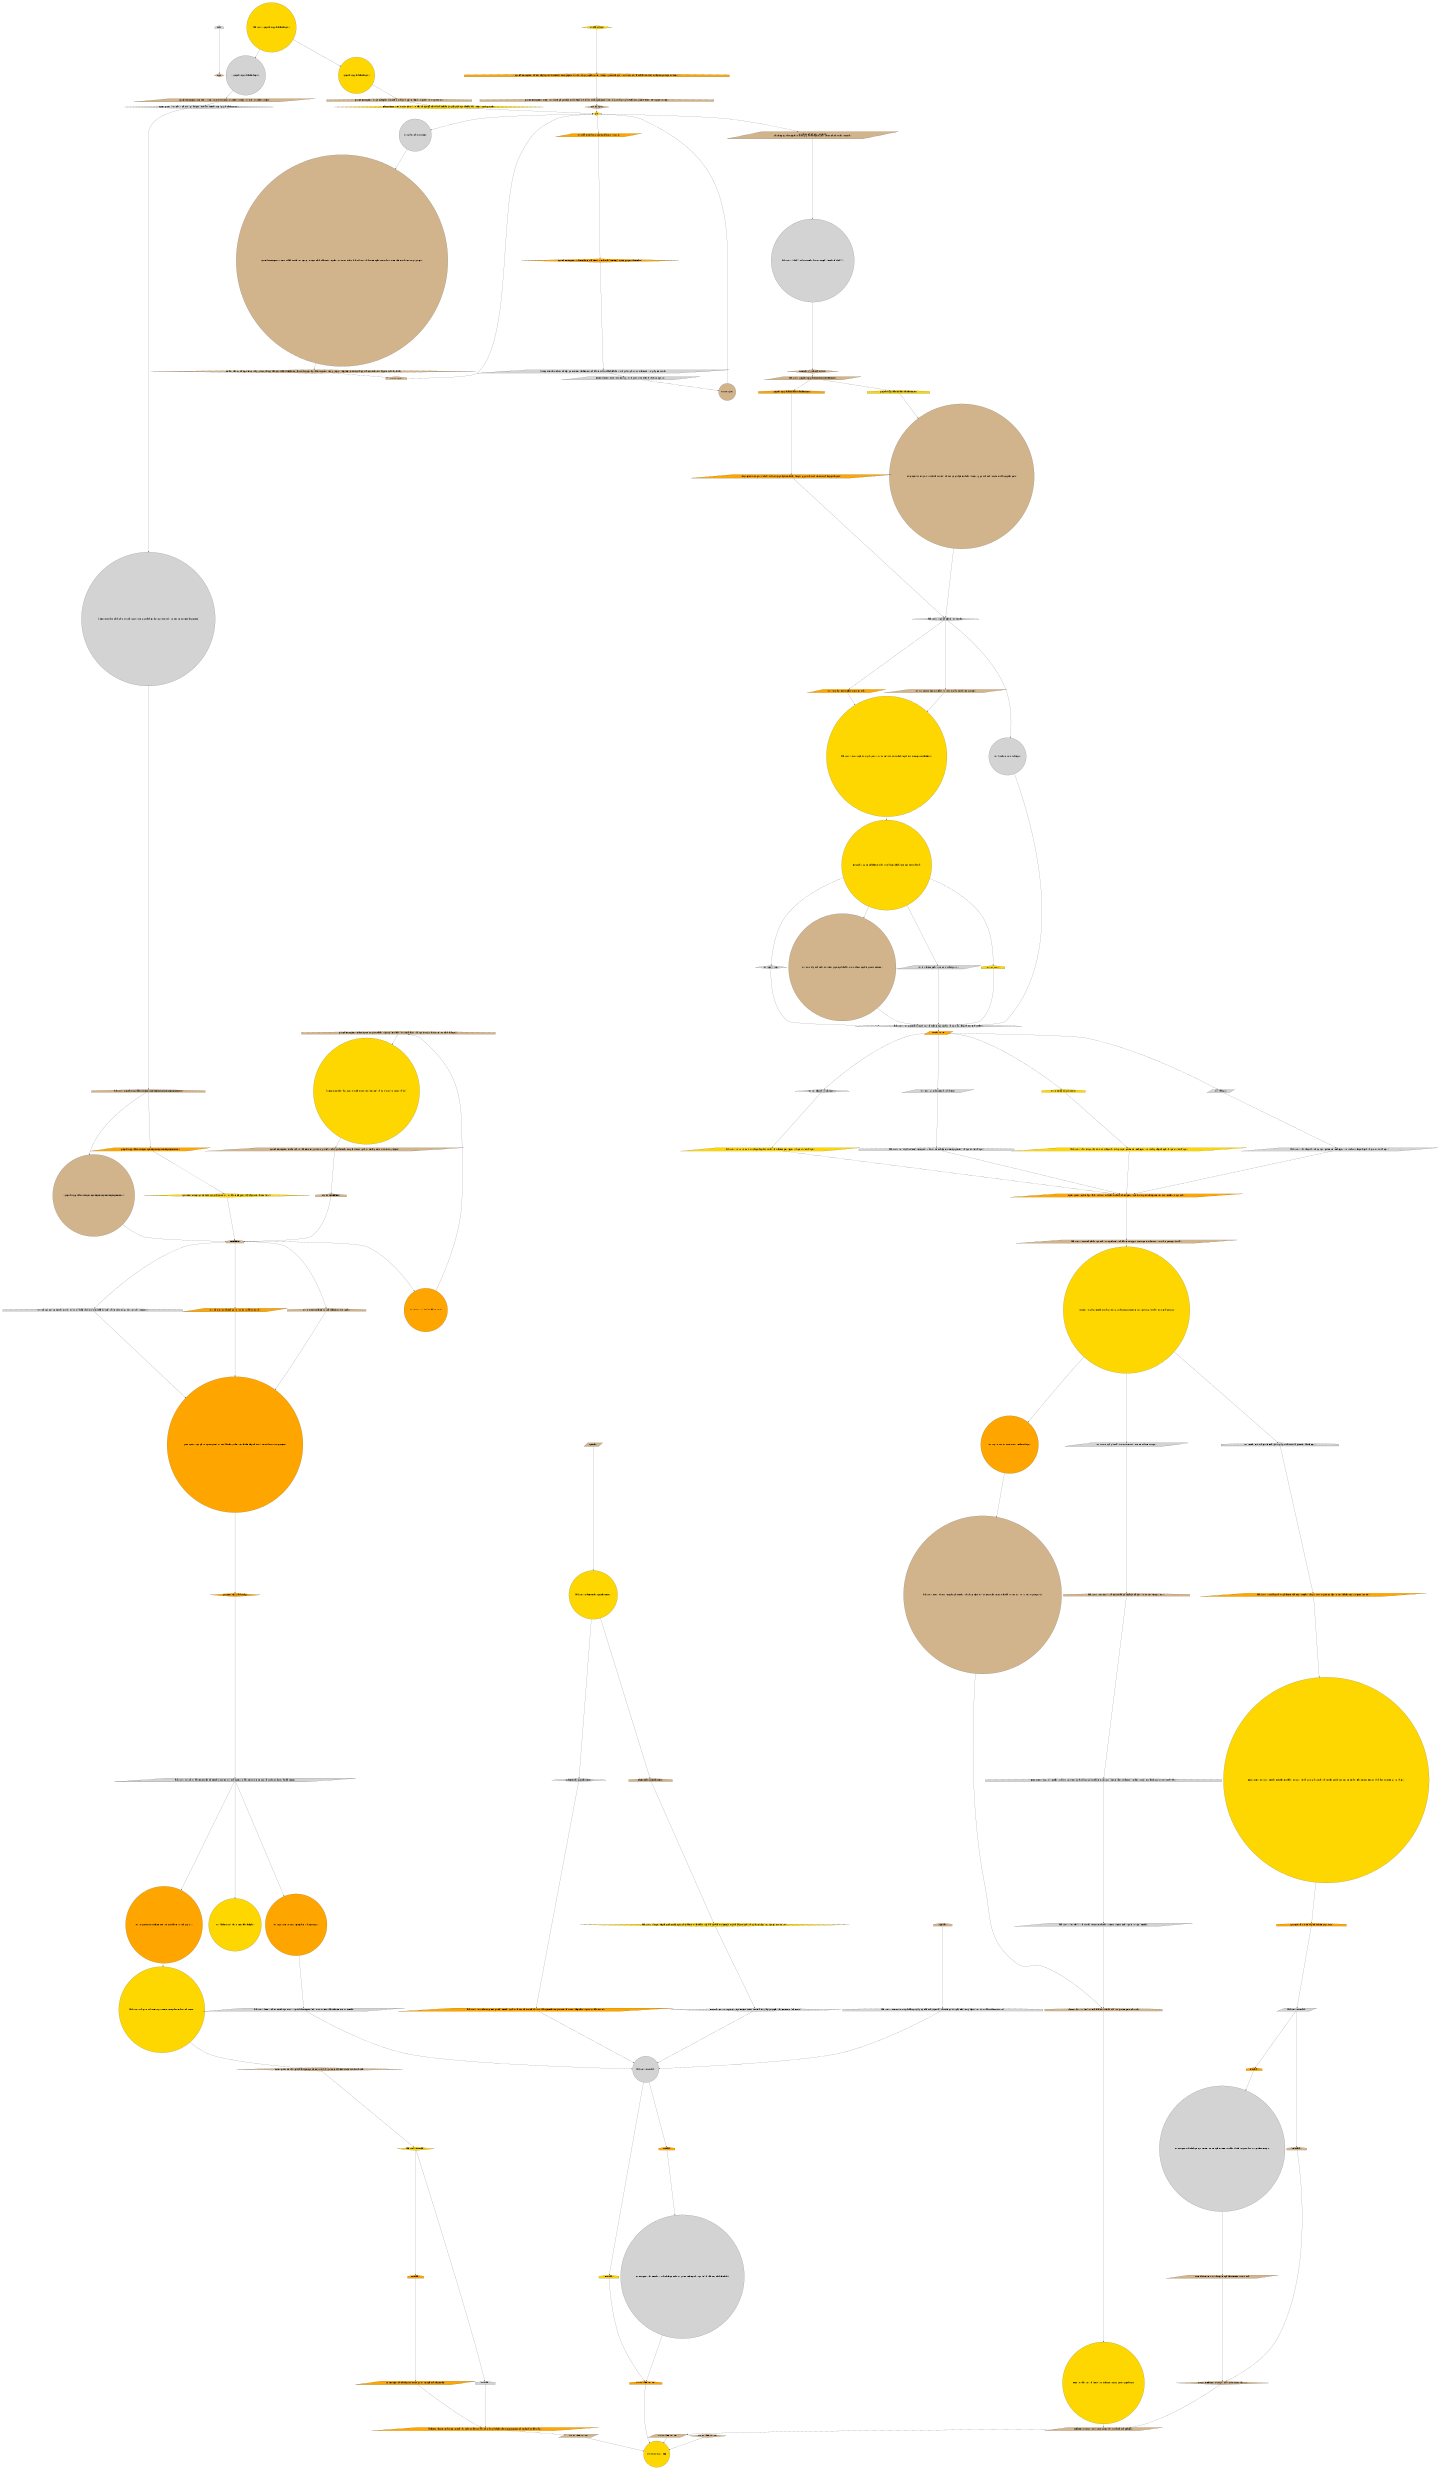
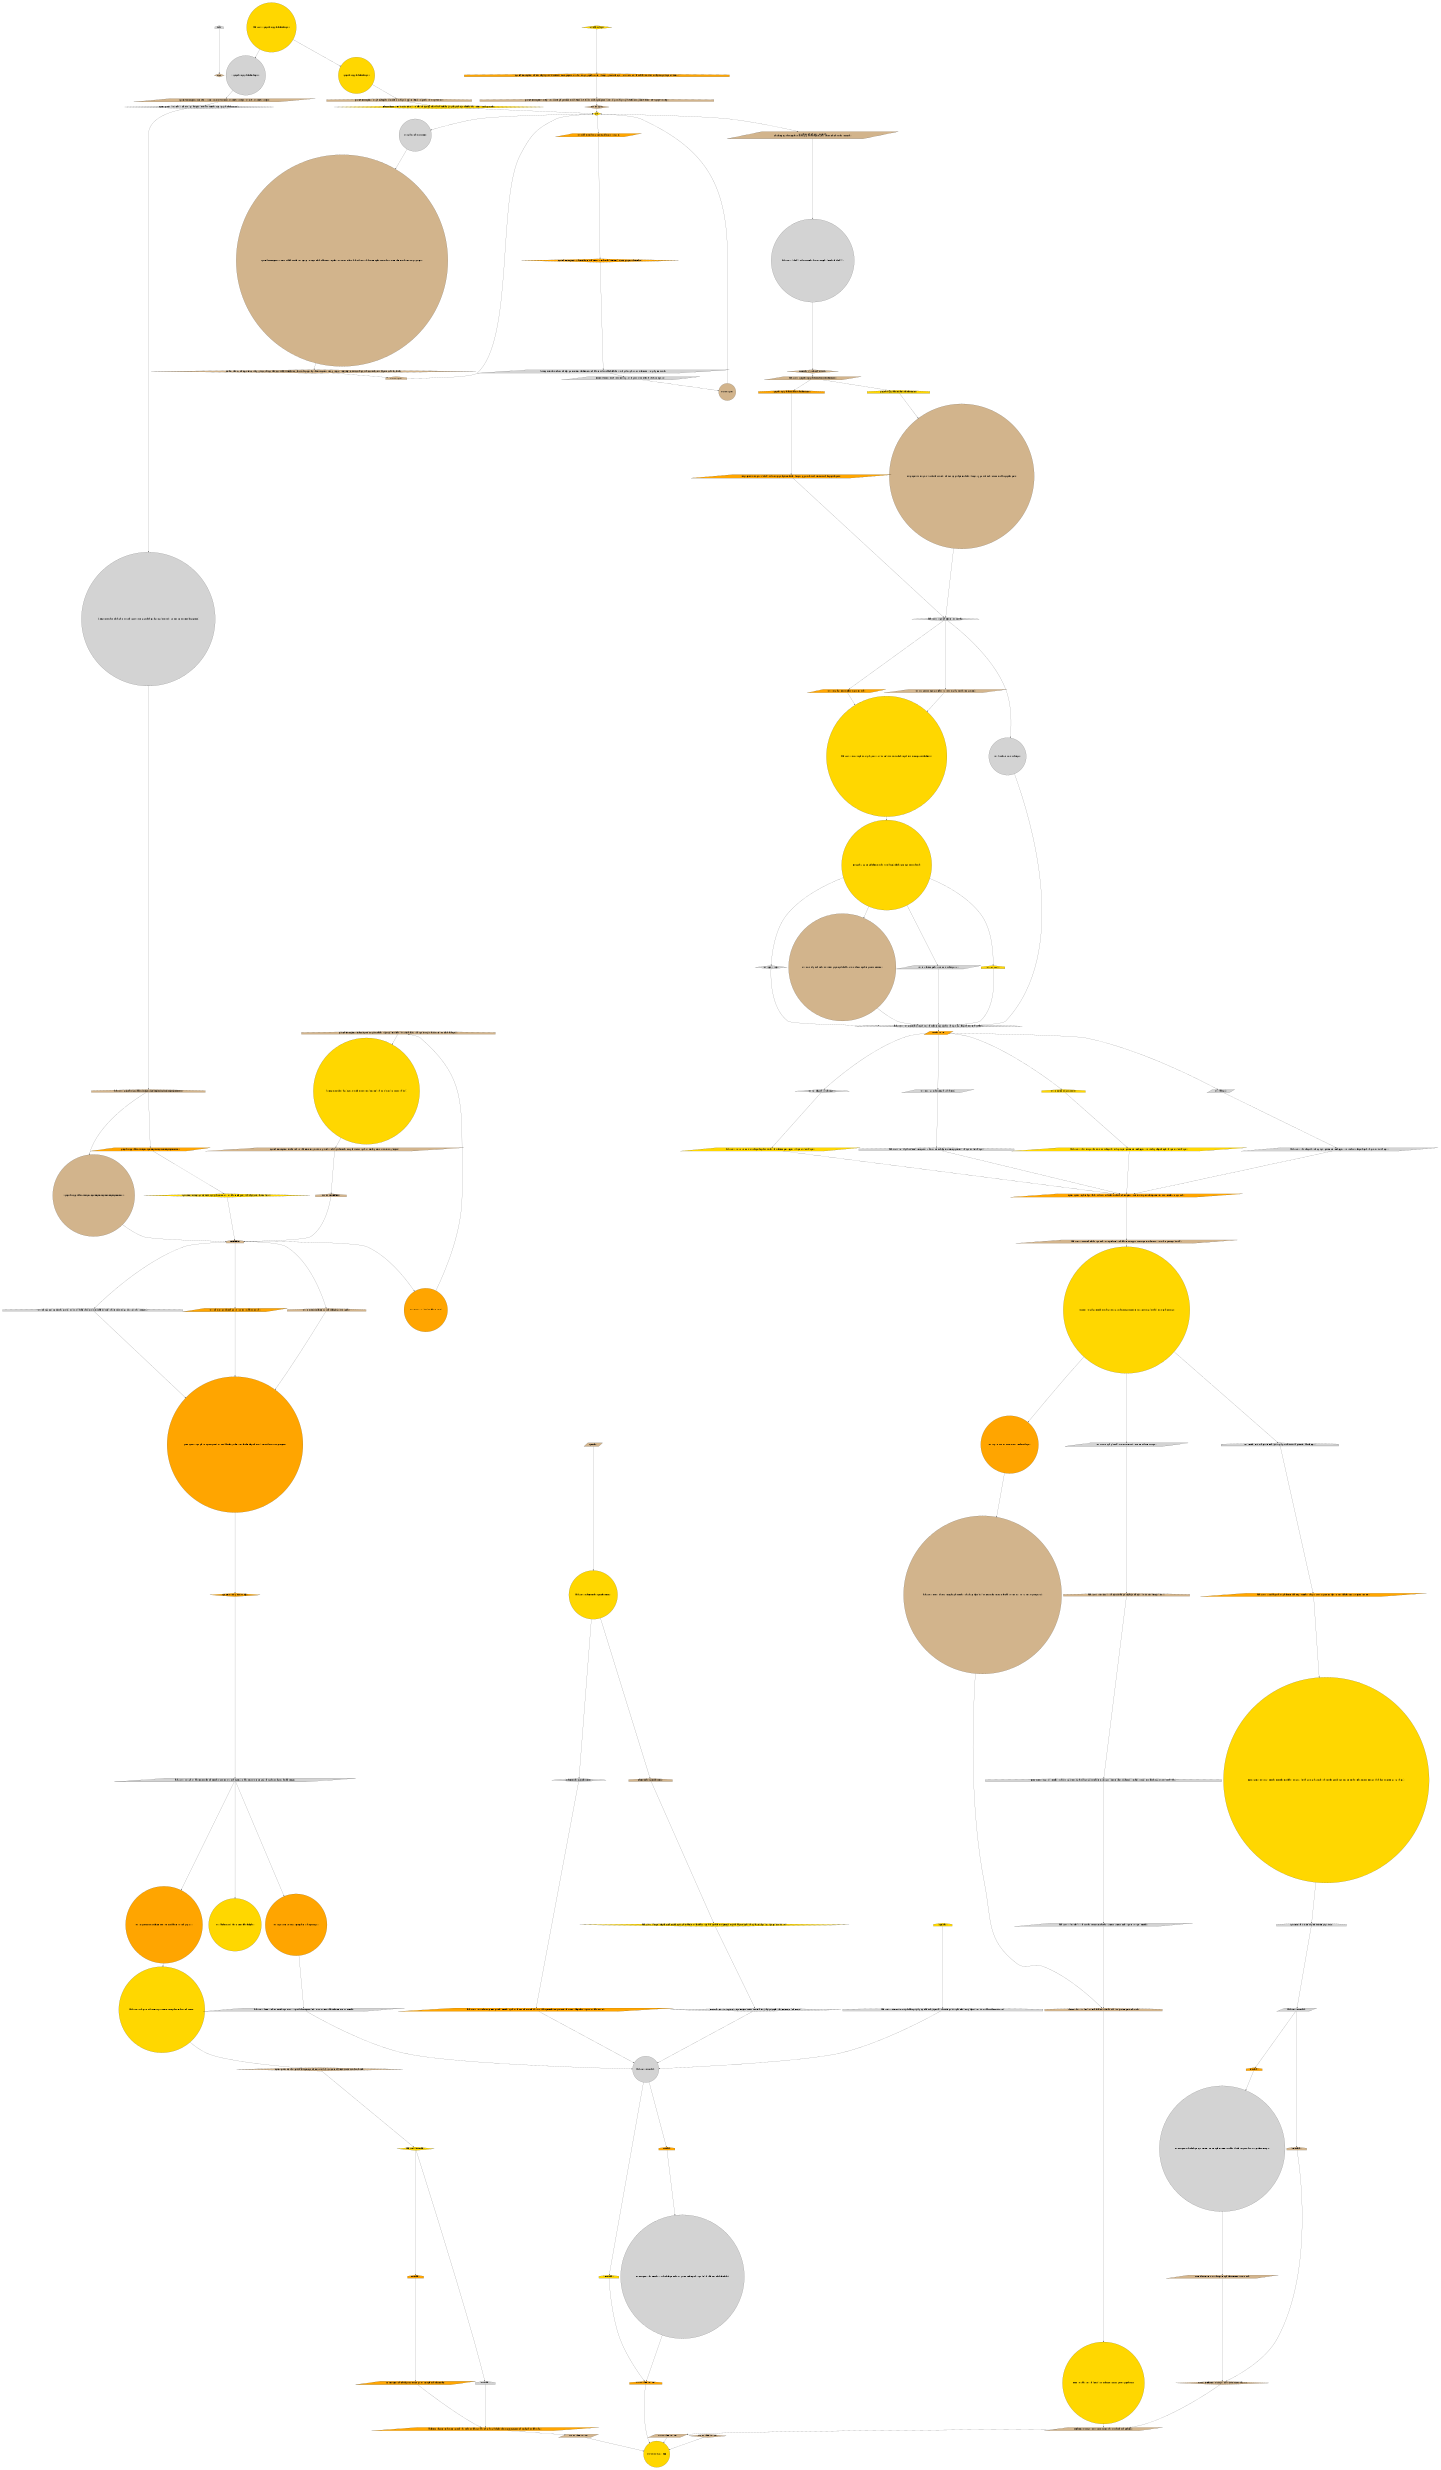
node "Half Light: With a were of fear.": label "Half Light: With a were of fear." -> "Half Light: With a pinch of fear."
node "!(HasShoes())": fillcolor tan -> gold
node "Half Light: He's trying to avoid conflict at any cost.": fillcolor orange -> lightgrey
